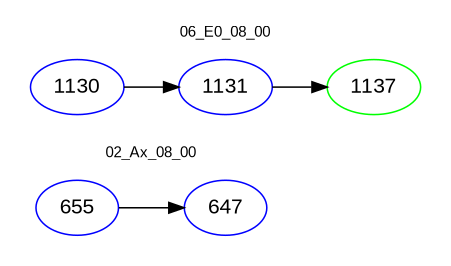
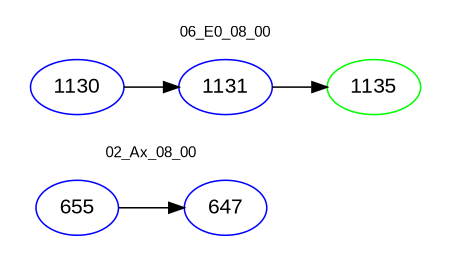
node "1137": label "1137" -> "1135"
